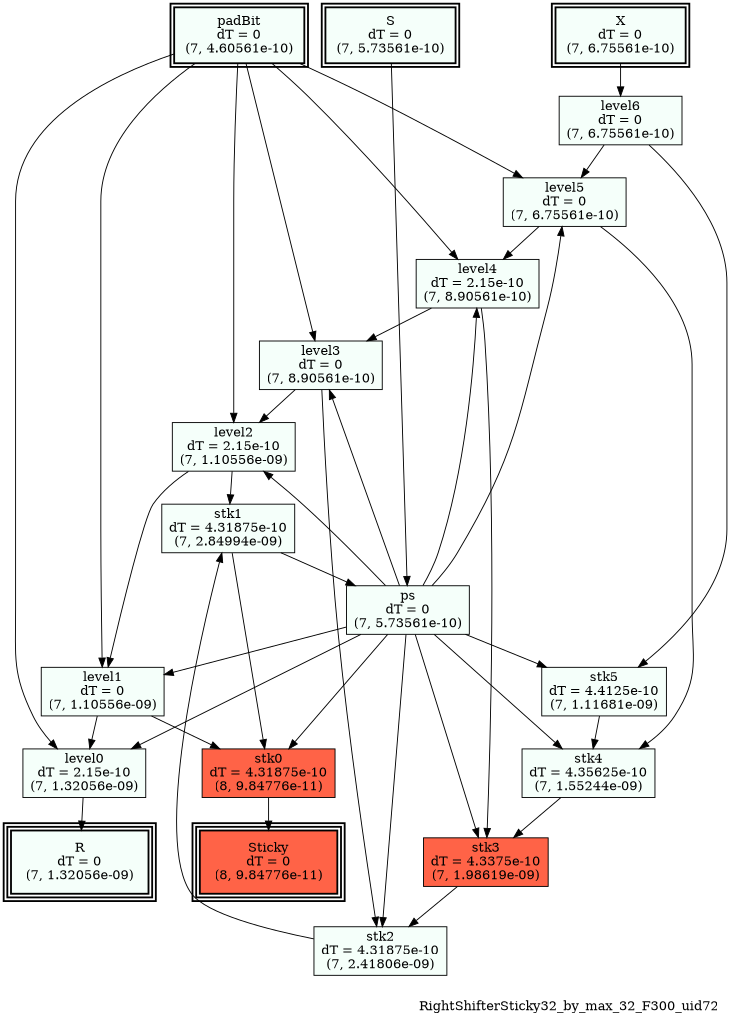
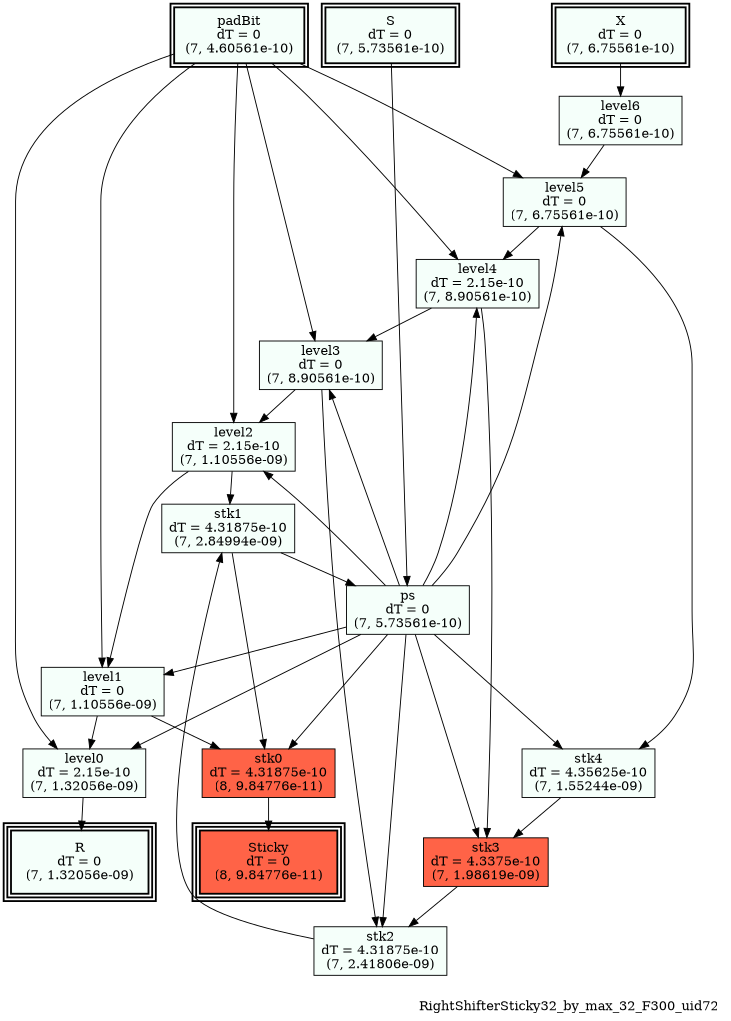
node "stk5 dT = 4.4125e-10 (7, 1.11681e-09)": removed
